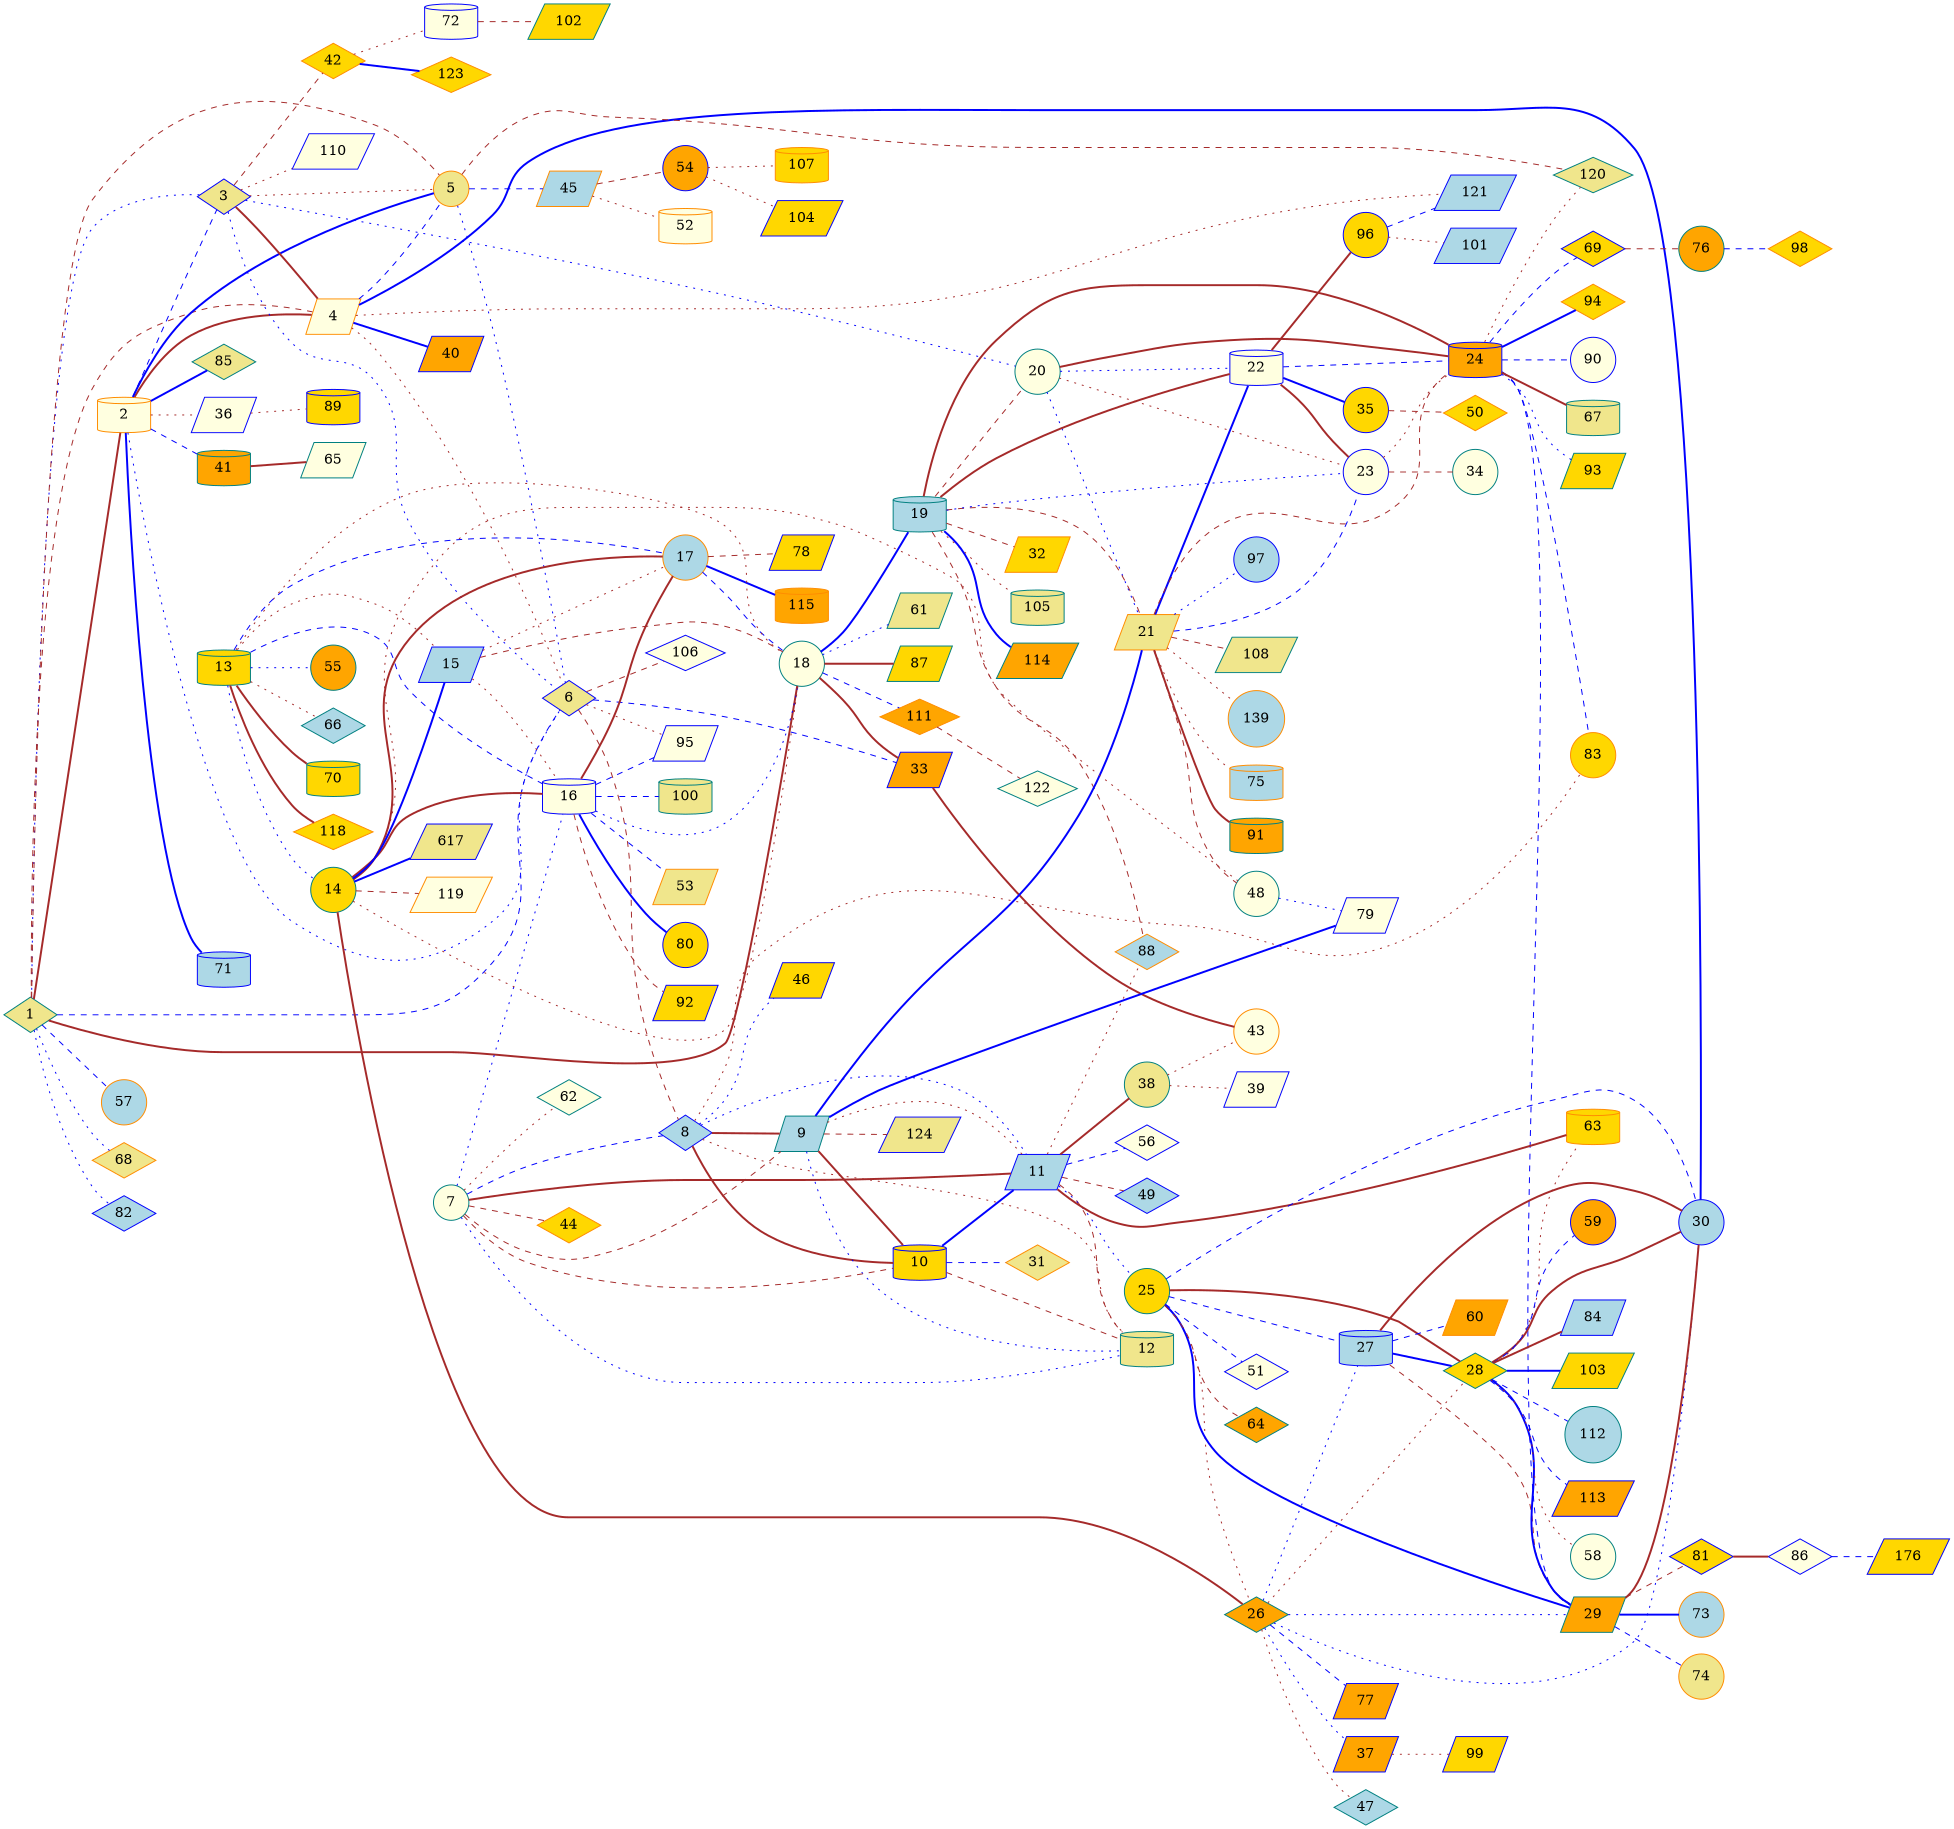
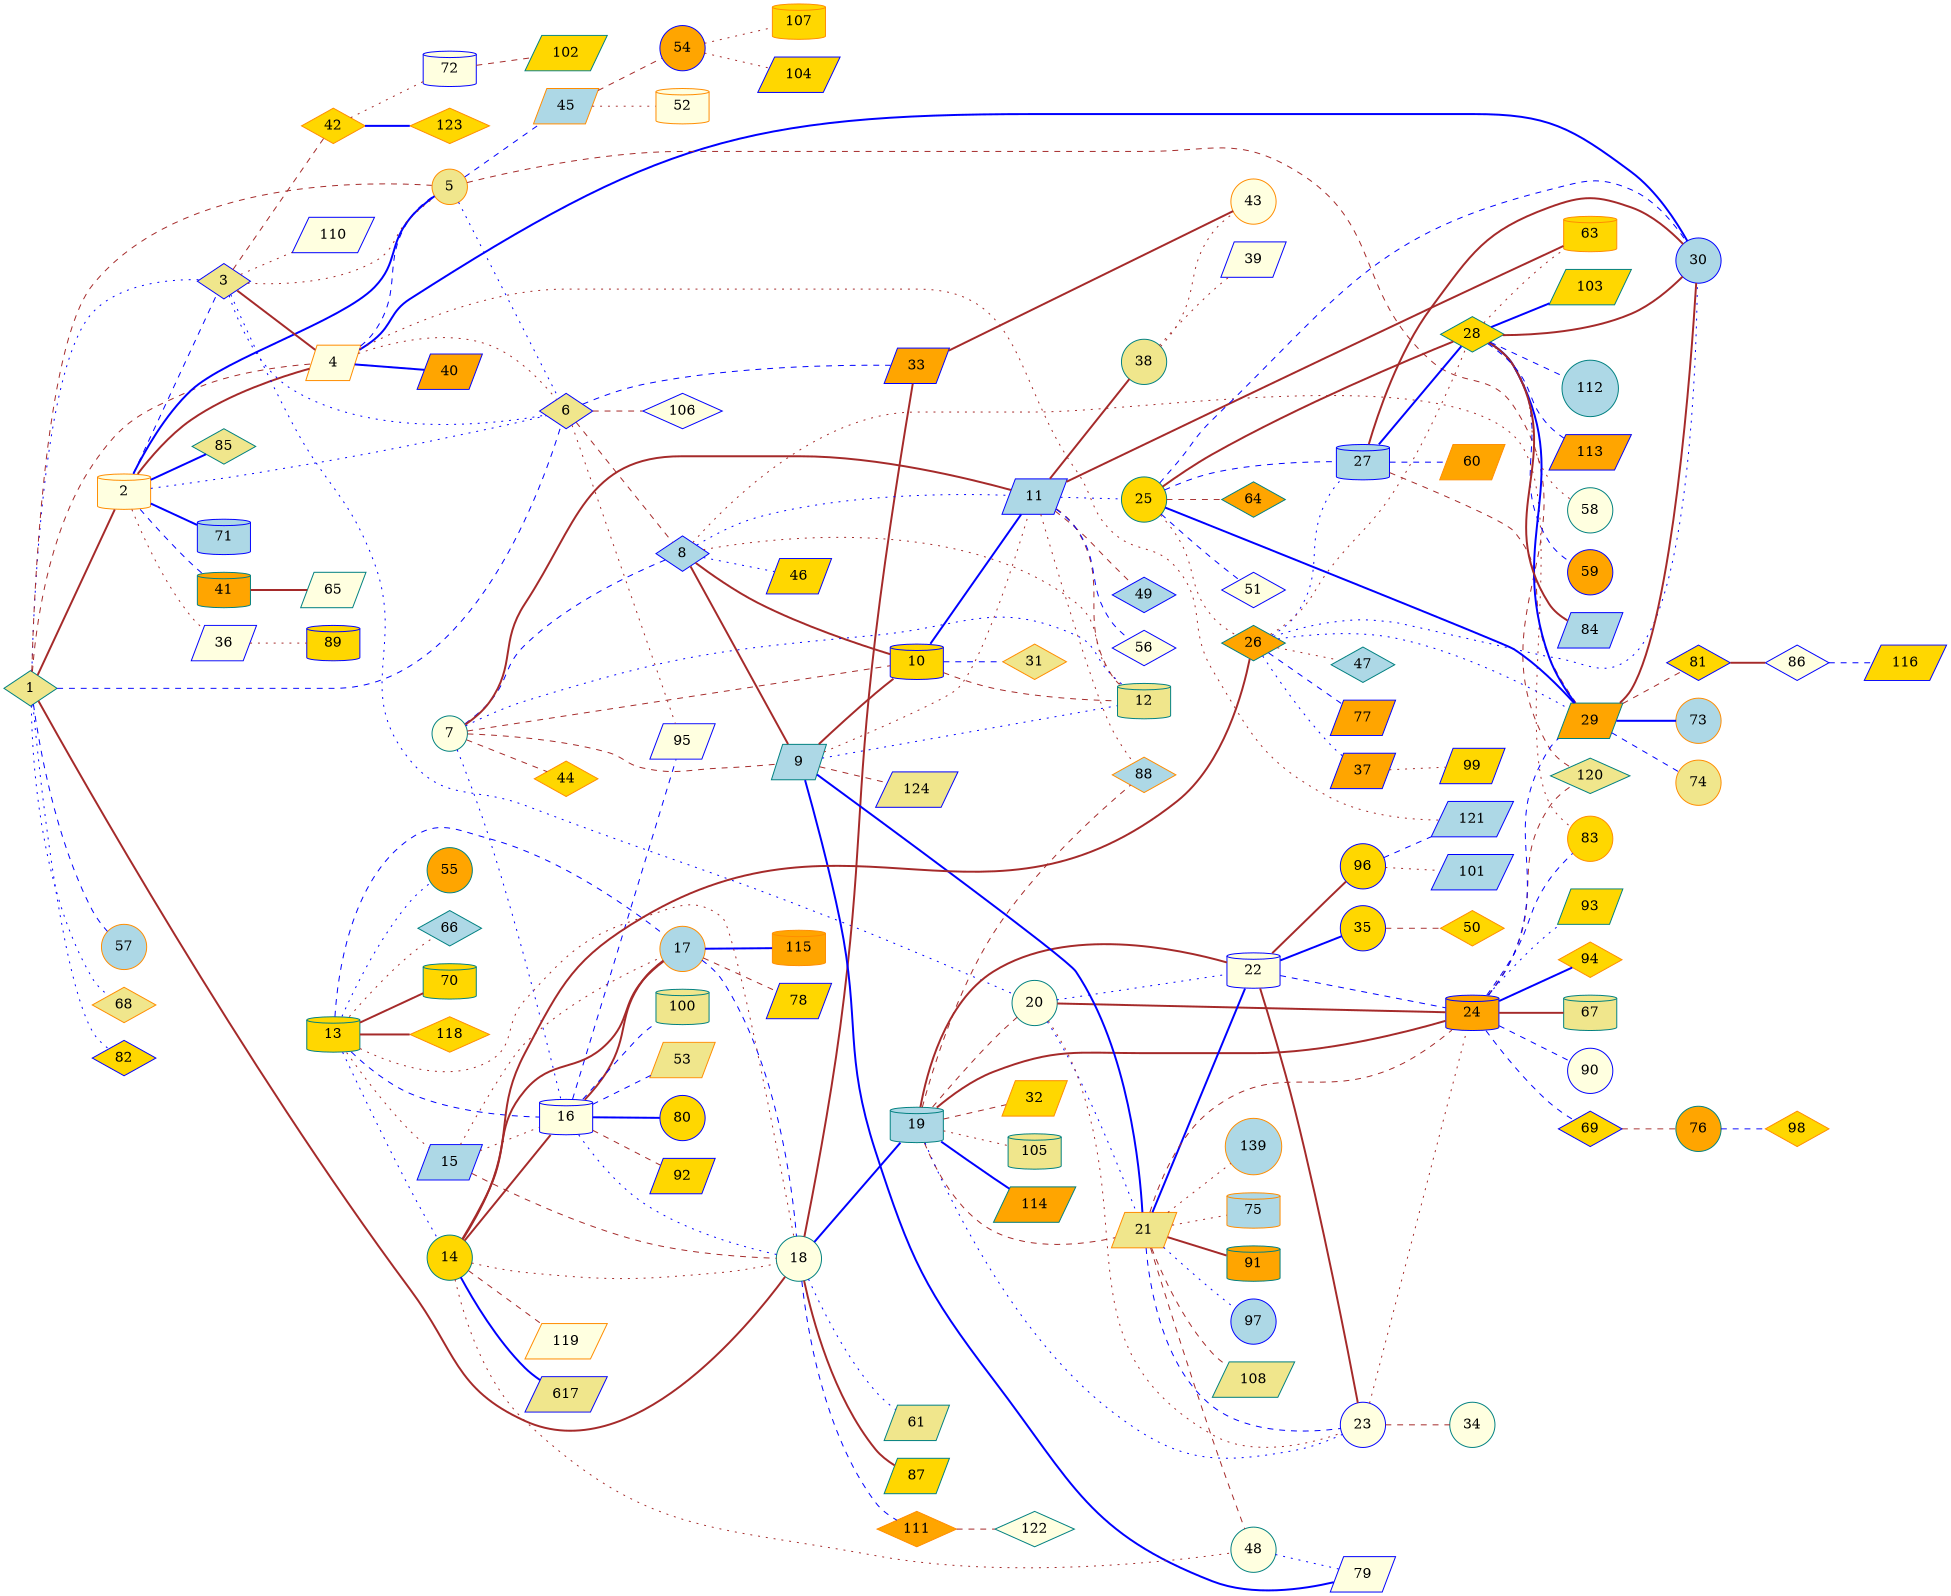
edge "120" -- "24": style dotted -> dashed
edge "15" -- "14": removed
node "62": removed
node "82": fillcolor lightblue -> gold
node "176": label "176" -> "116"
